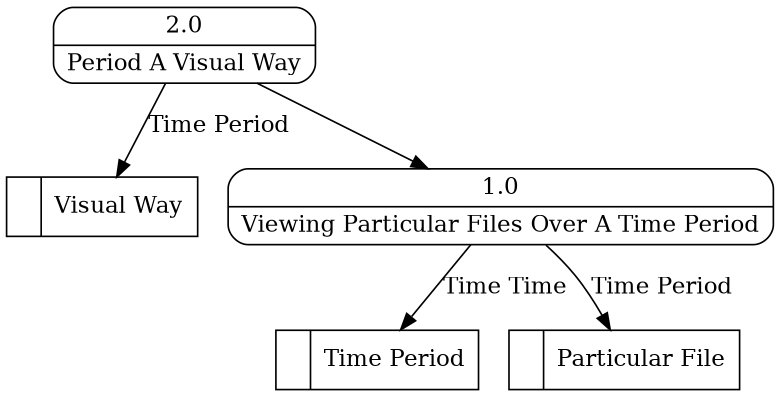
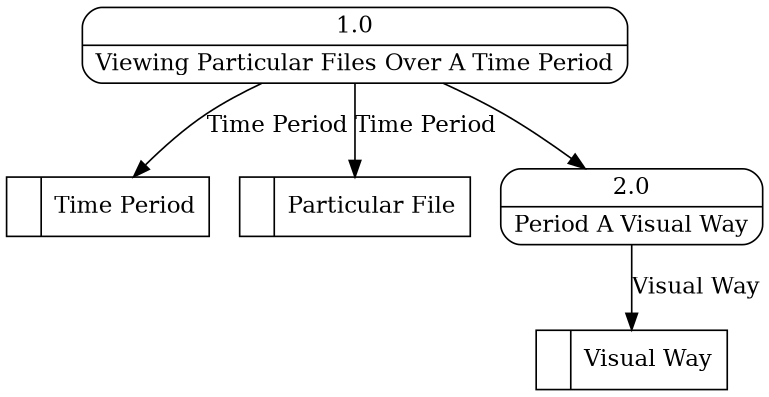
edge "2.0" -> "1.0": reversed
edge "2.0" -> "Visual Way": label "Time Period" -> "Visual Way"
edge "1.0" -> "Time Period": label "Time Time" -> "Time Period"
